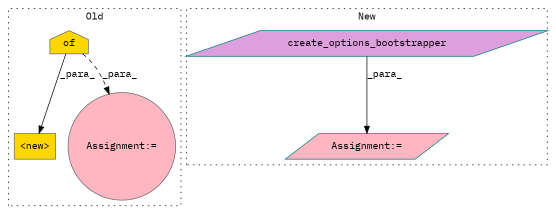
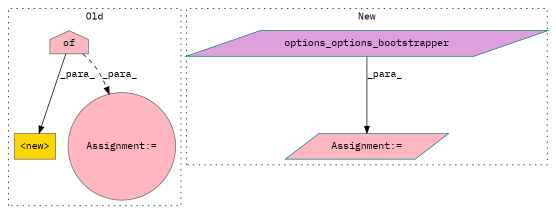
node "of": fillcolor gold -> lightpink
node "create_options_bootstrapper": label "create_options_bootstrapper" -> "options_options_bootstrapper"
